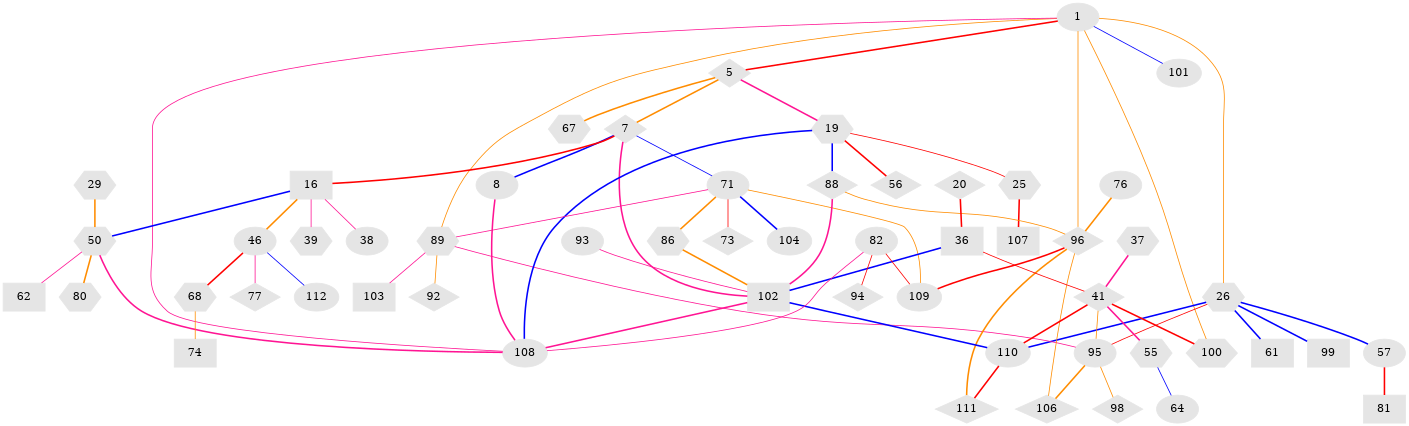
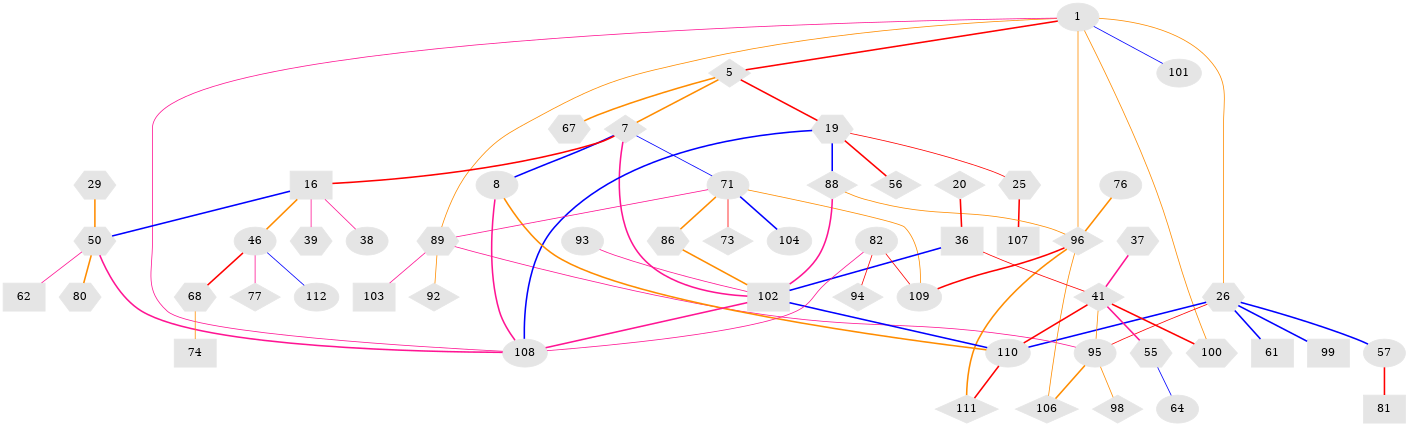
edge "5" -- "19": color deeppink -> red
edge "8" -- "110": added
